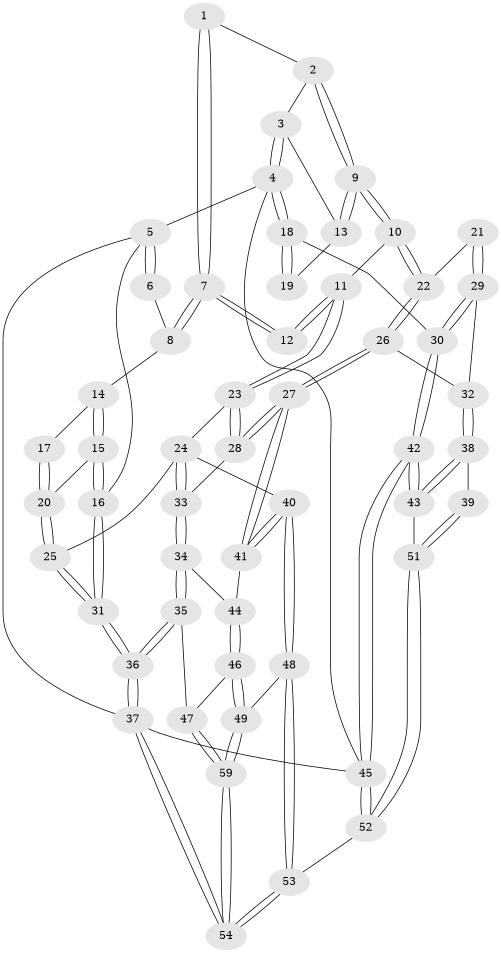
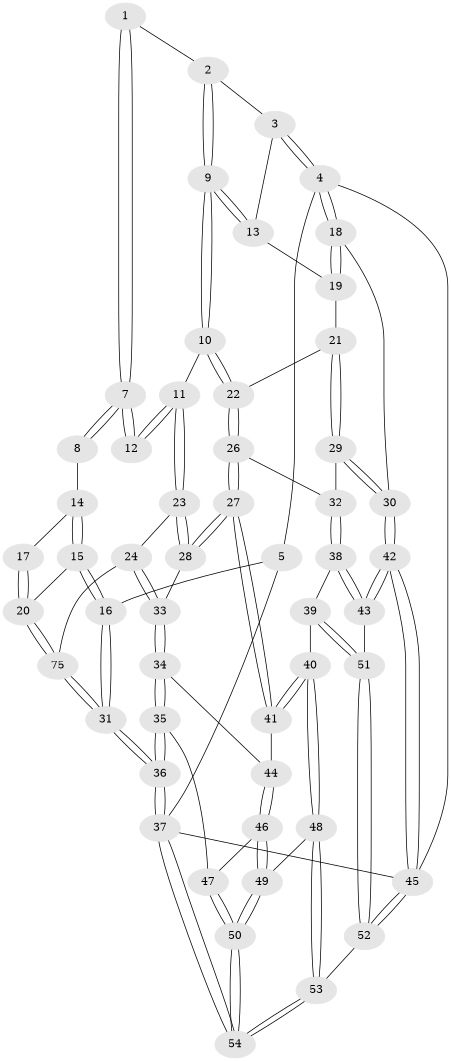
node "6": removed
edge "19" -- "21": added
edge "24" -- "40": now "39" -- "40"
node "25": label "25" -> "75"
node "59": label "59" -> "50"
